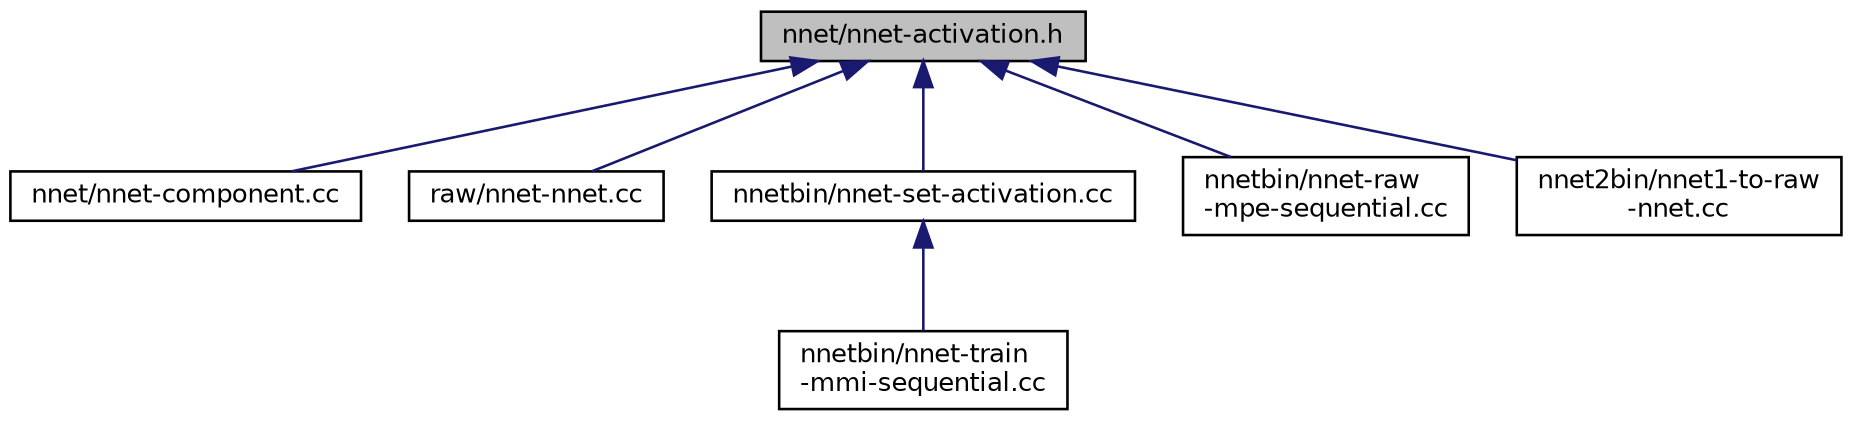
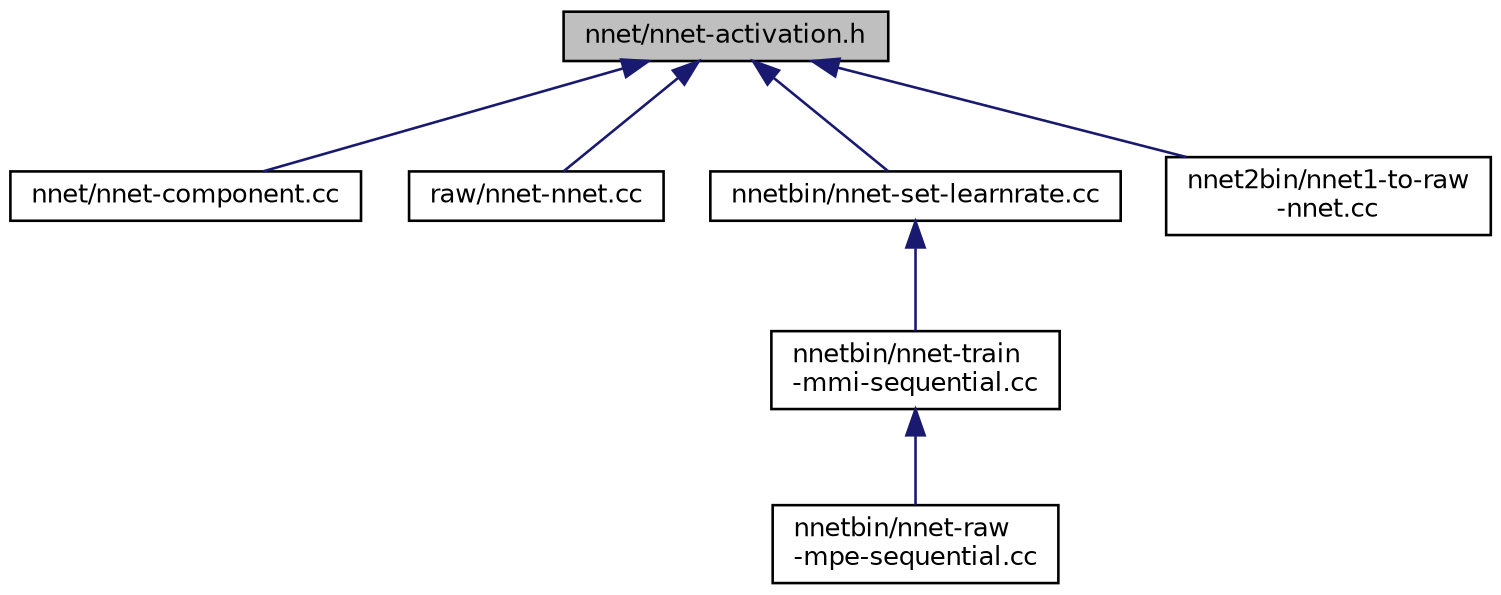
edge "nnetbin/nnet-raw -mpe-sequential.cc" -> "nnet/nnet-activation.h": now "nnetbin/nnet-raw -mpe-sequential.cc" -> "nnetbin/nnet-train -mmi-sequential.cc"
node "nnetbin/nnet-set-activation.cc": label "nnetbin/nnet-set-activation.cc" -> "nnetbin/nnet-set-learnrate.cc"
